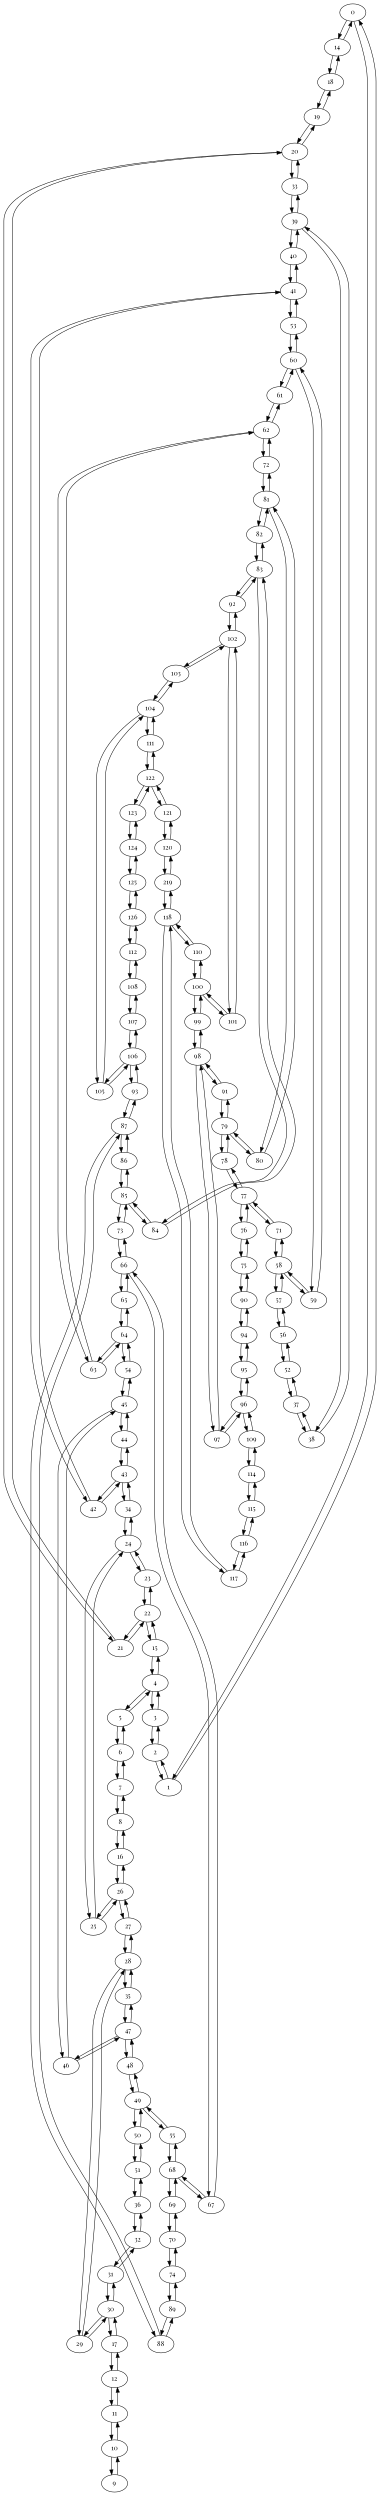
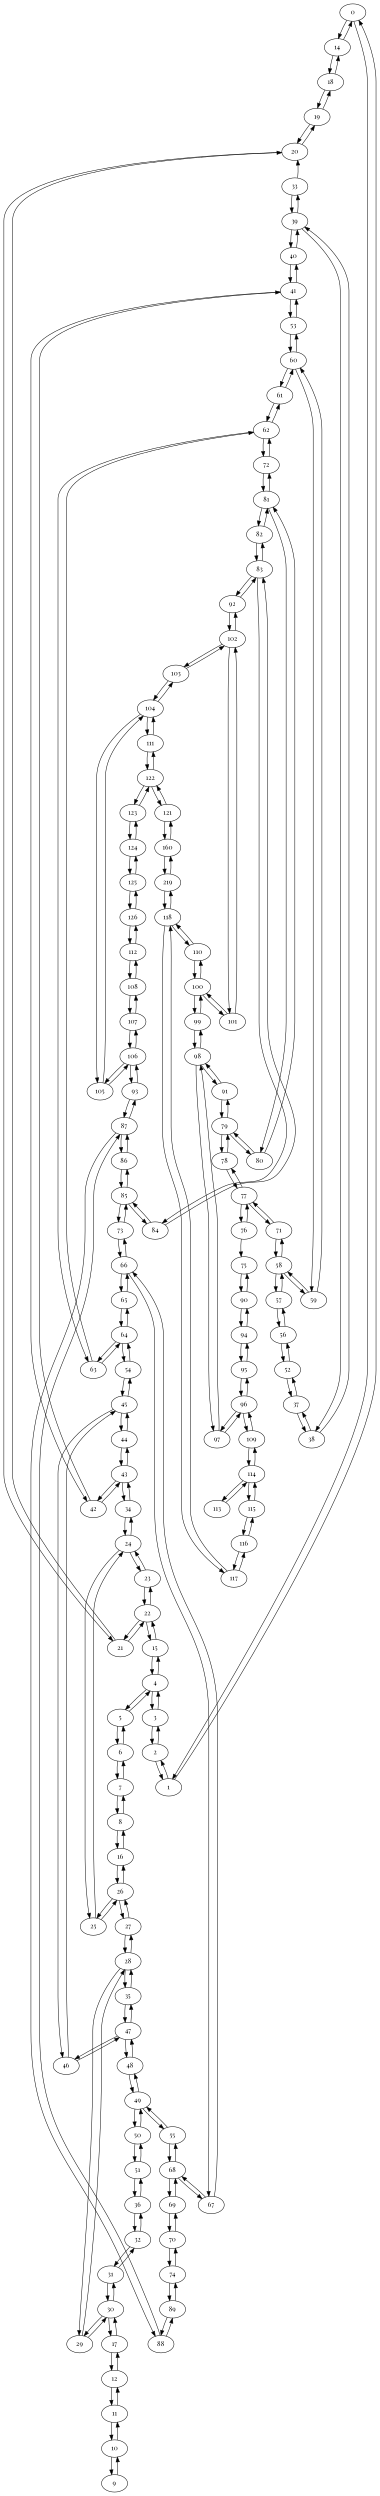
edge "20" -> "33": removed
node "120": label "120" -> "160"
edge "75" -> "76": removed
node "113": added
